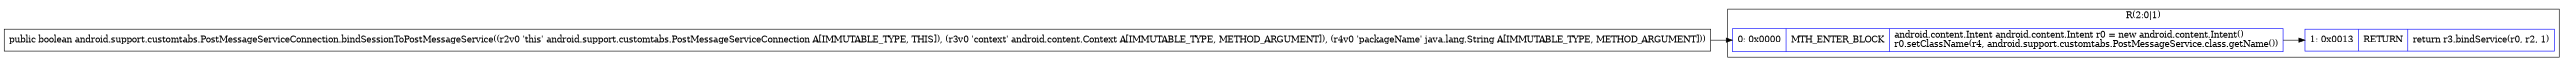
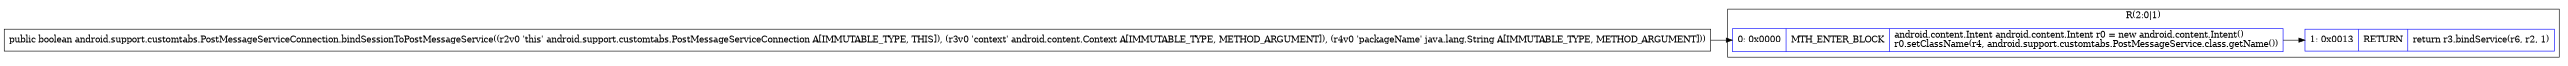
node "1: 0x0013": text "return r3.bindService(r0, r2, 1)" -> "return r3.bindService(r6, r2, 1)"
